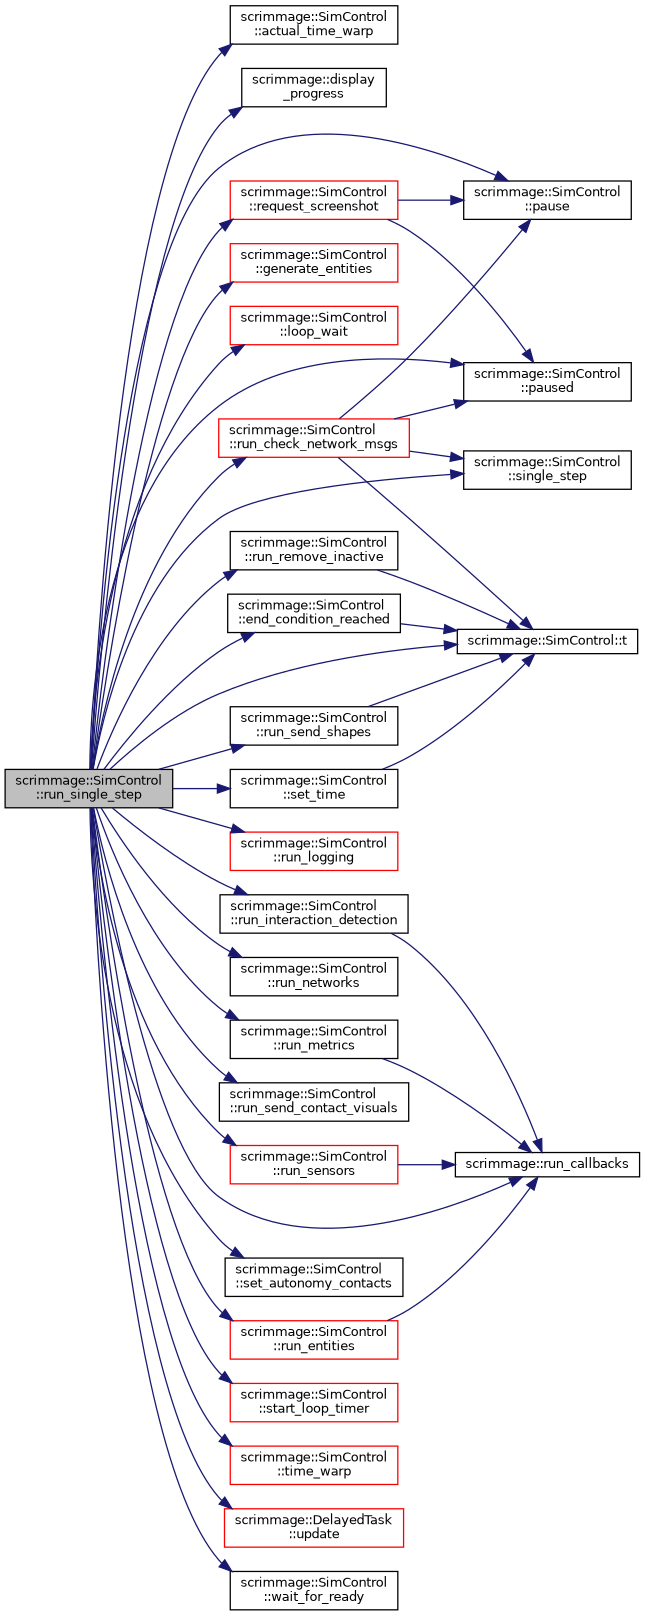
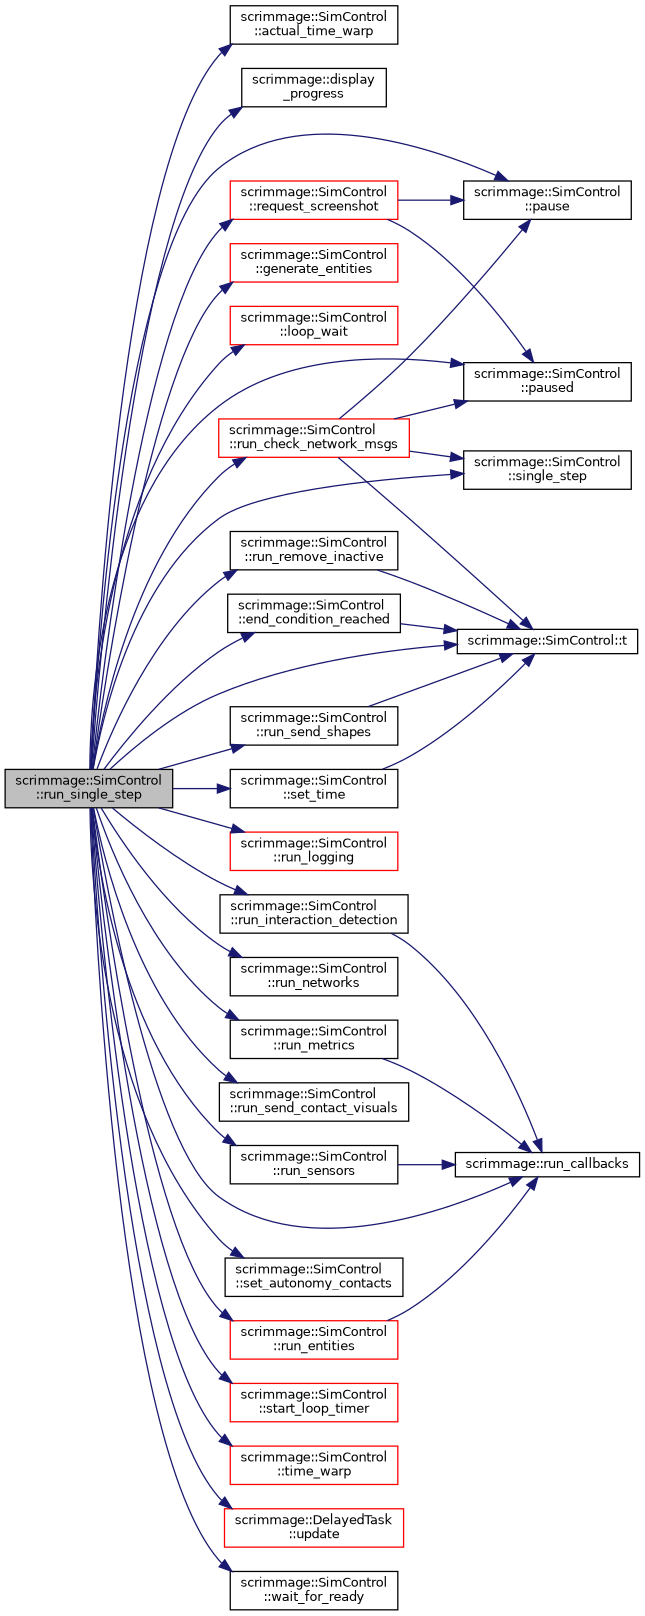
node "scrimmage::SimControl ::run_sensors": color red -> black
